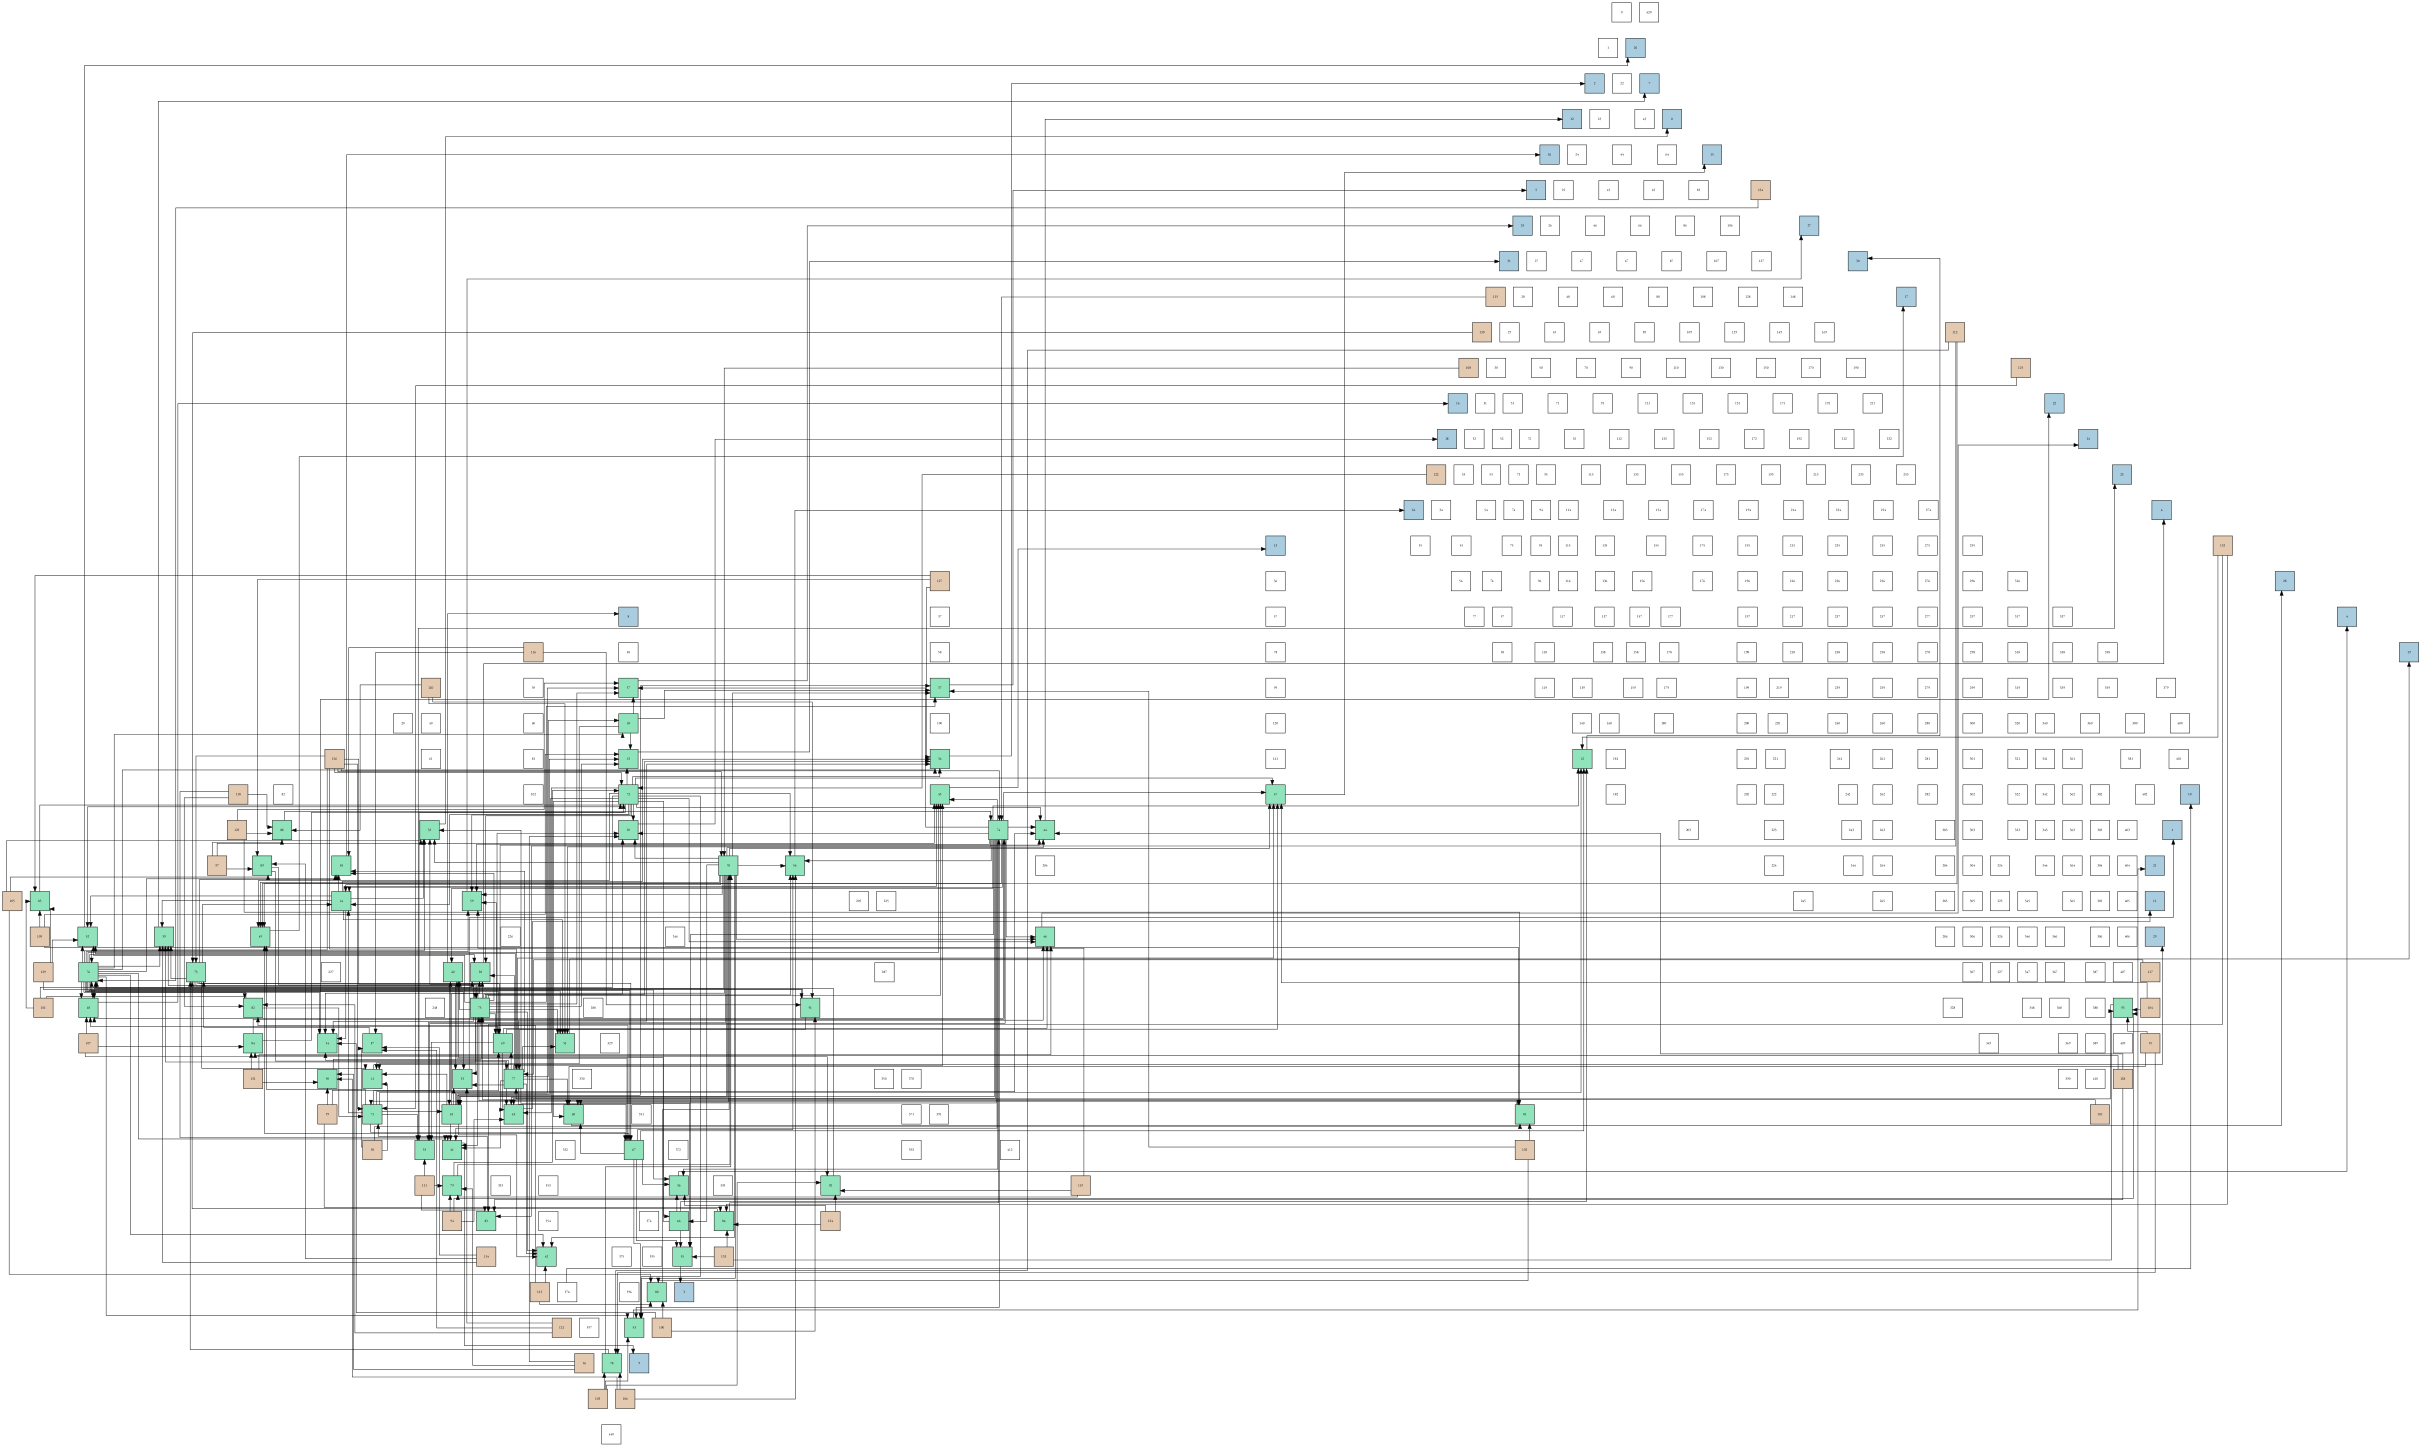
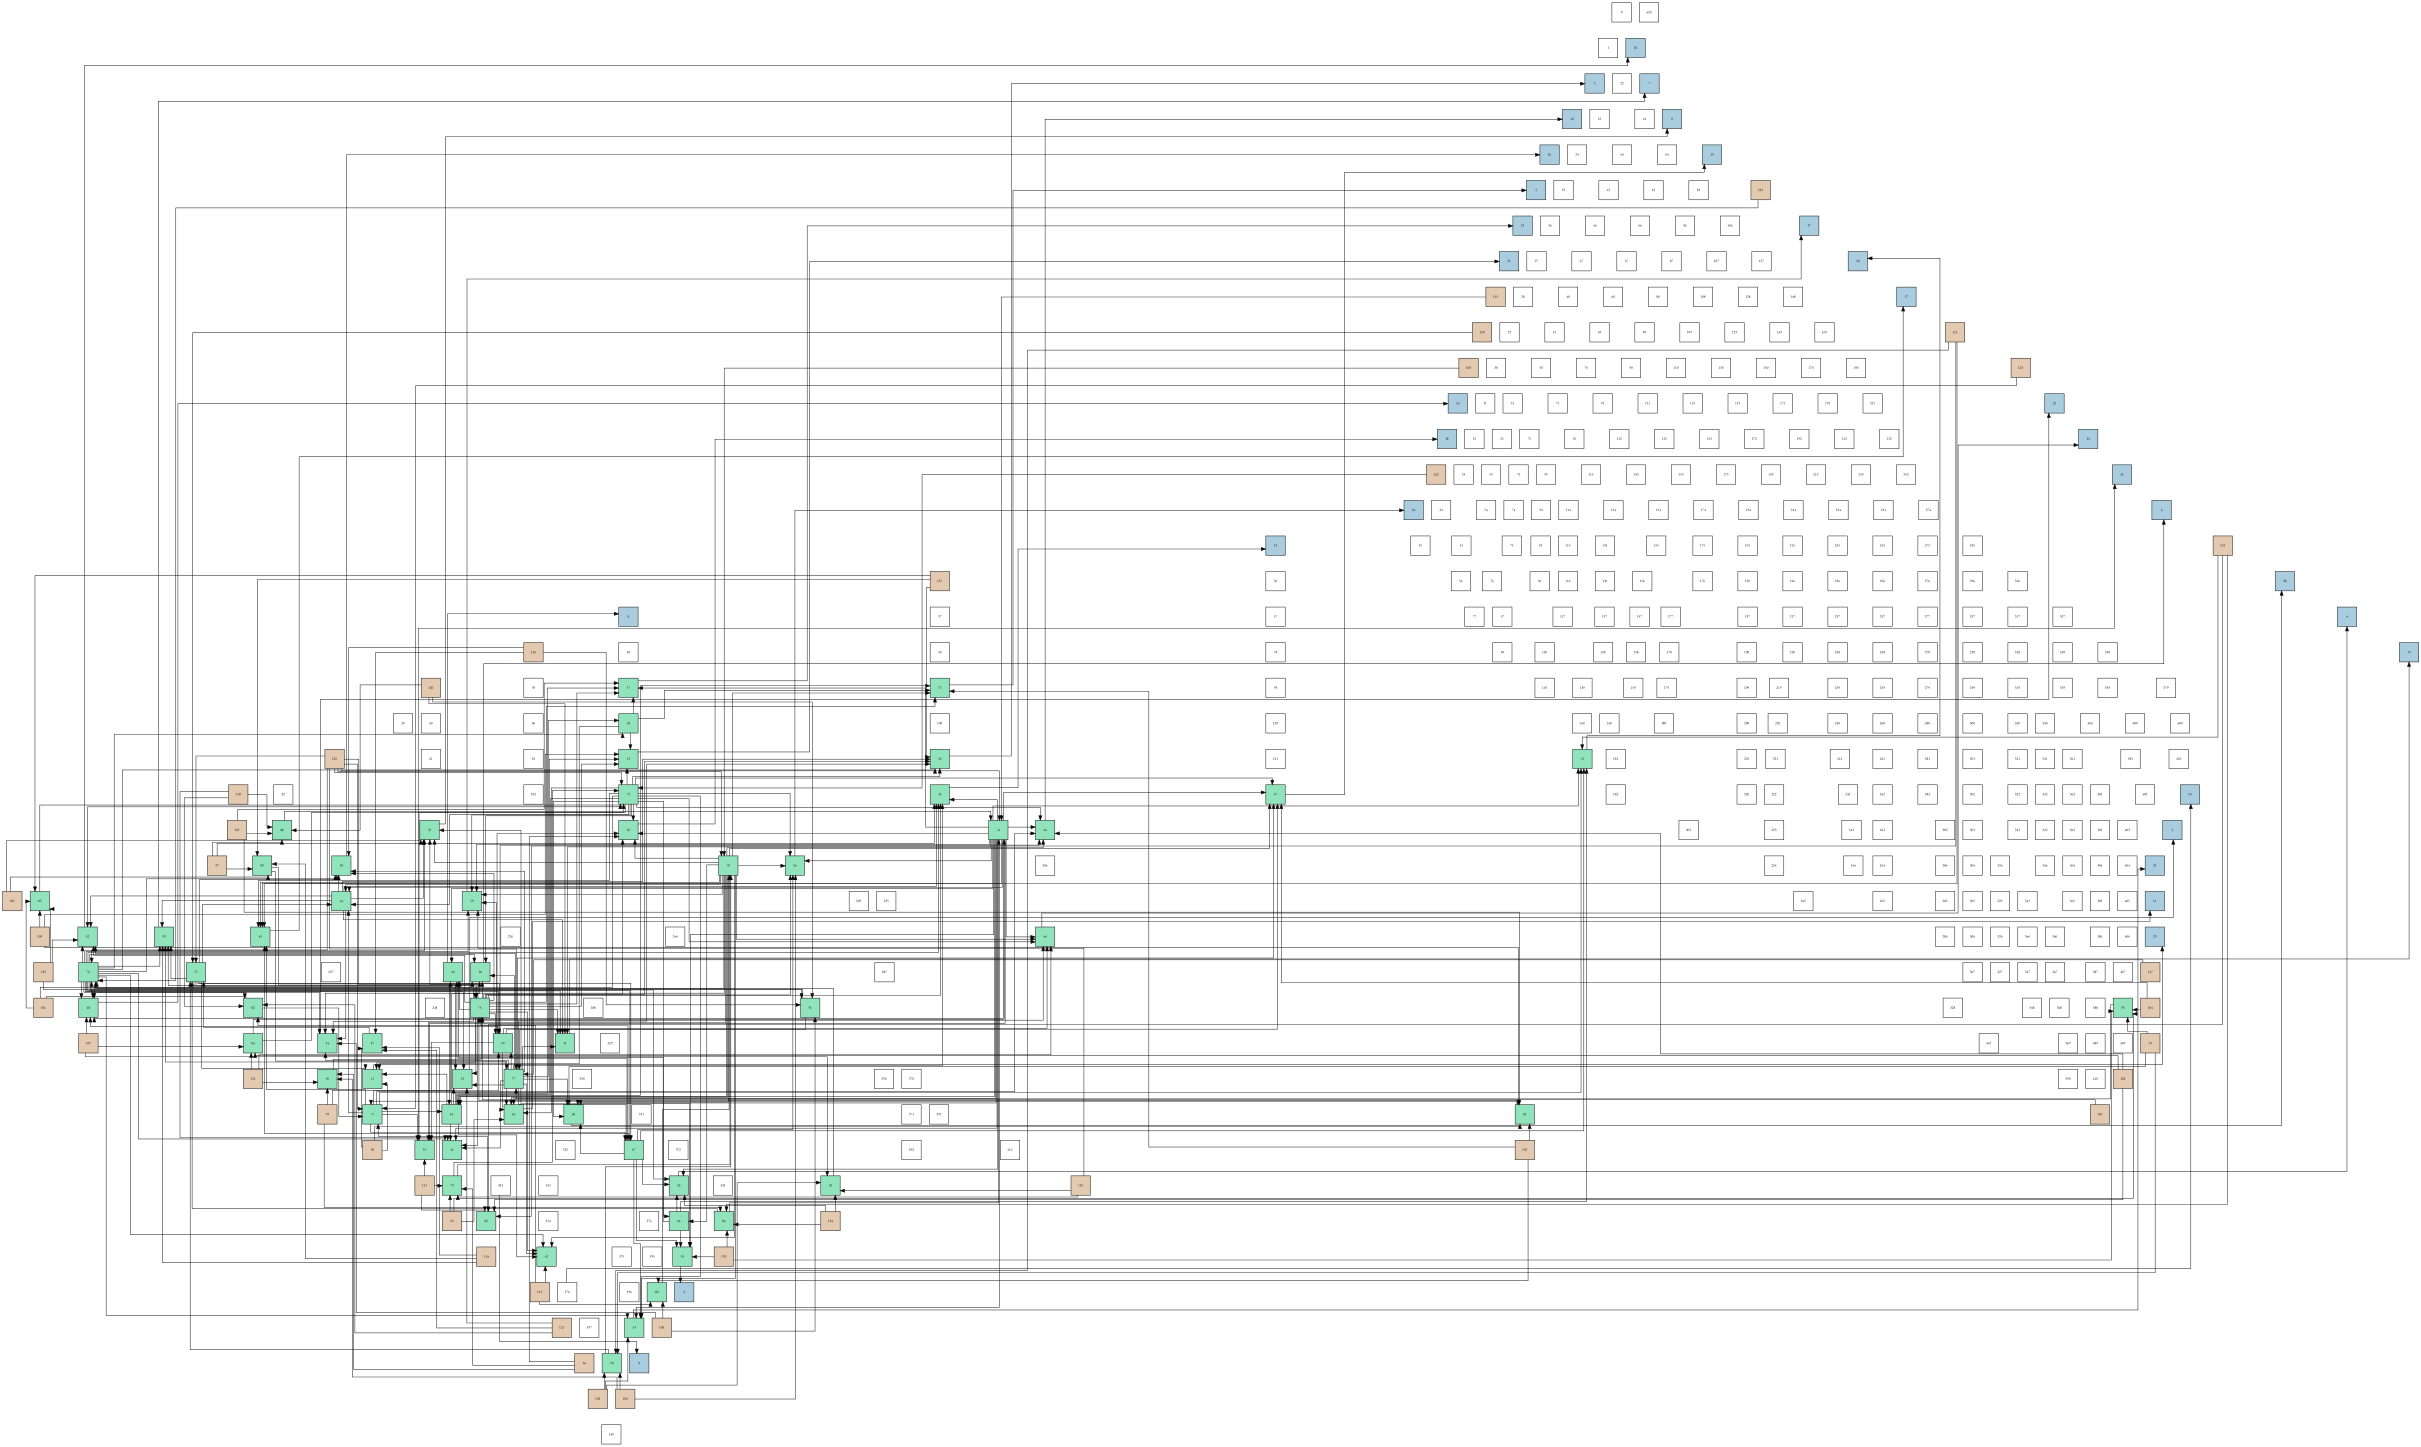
edge "105" -> "80": removed
edge "41" -> "9": now "333" -> "9"
